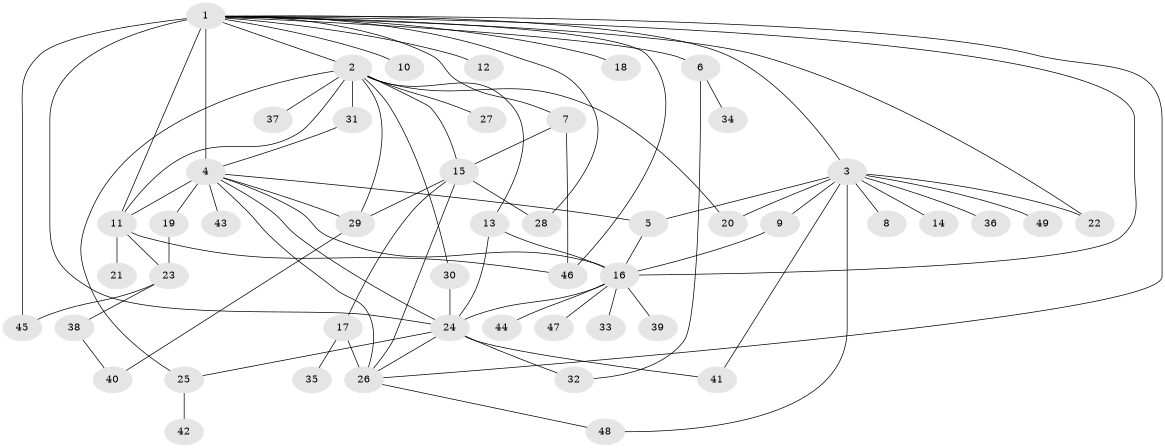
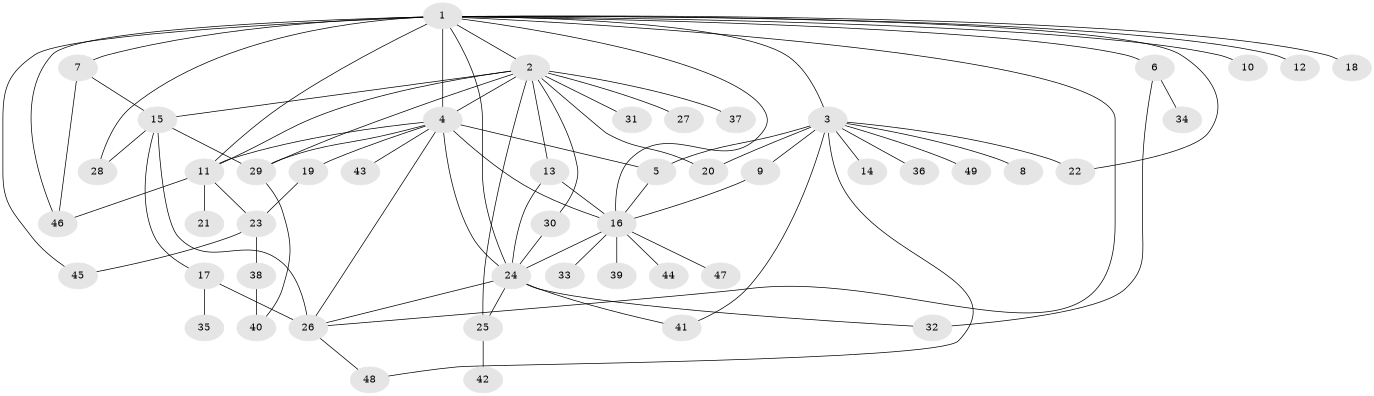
edge "31" -- "4": now "2" -- "4"
